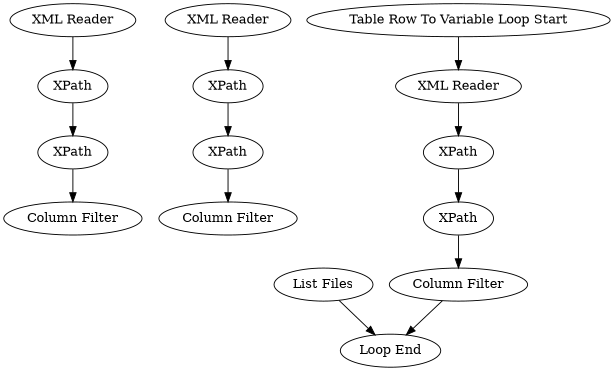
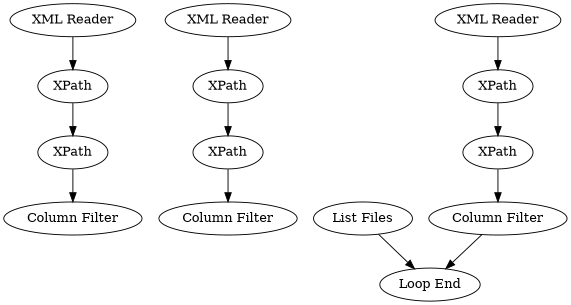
node "Table Row To Variable Loop Start": removed
